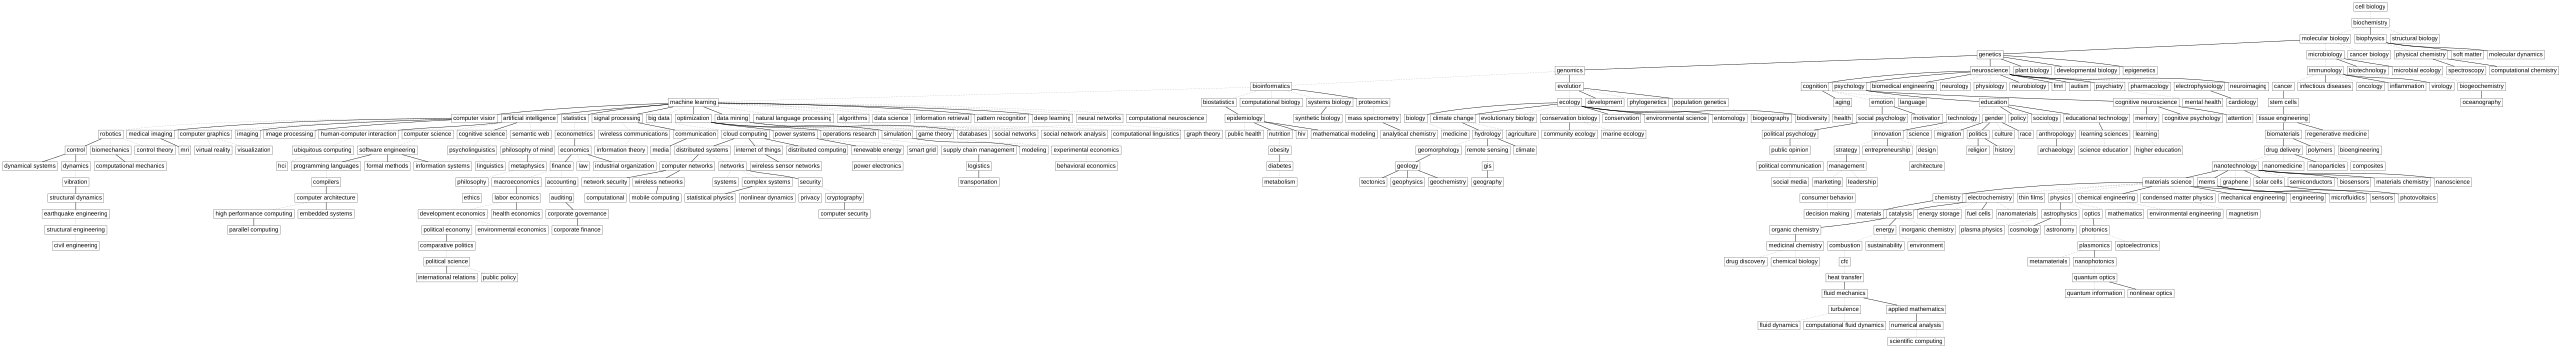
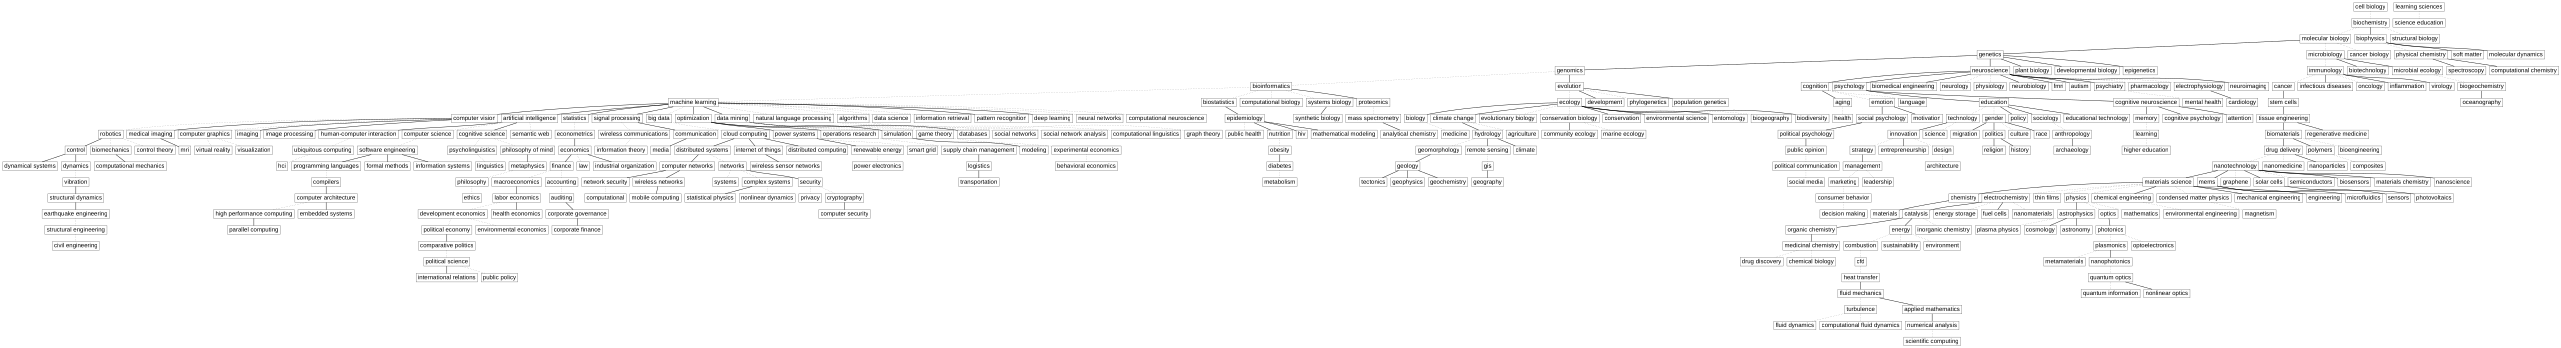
edge "educational technology" -- "learning sciences": removed
